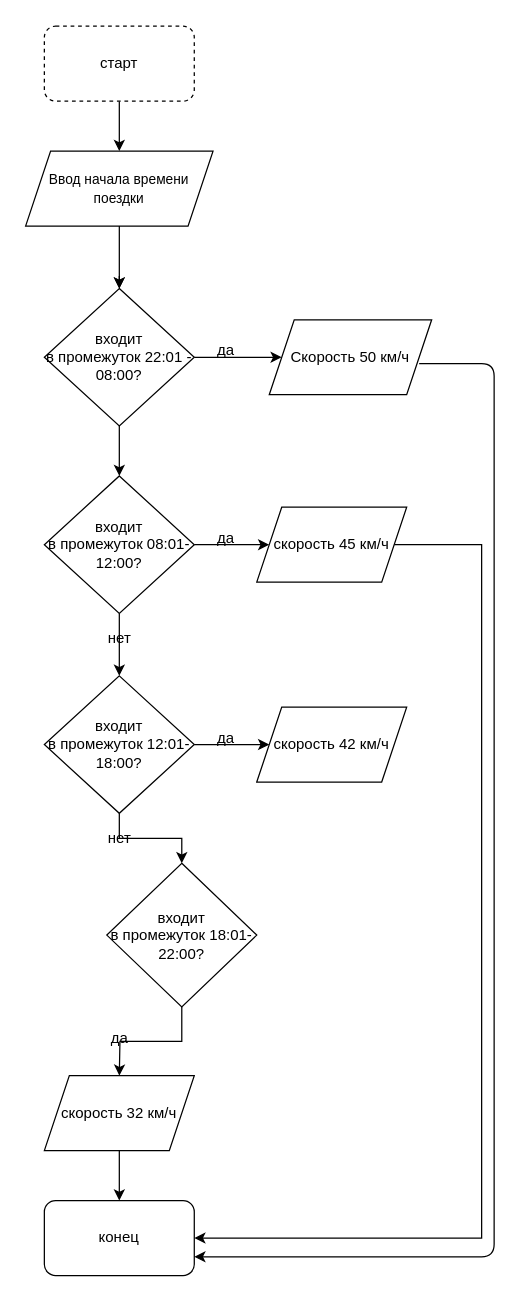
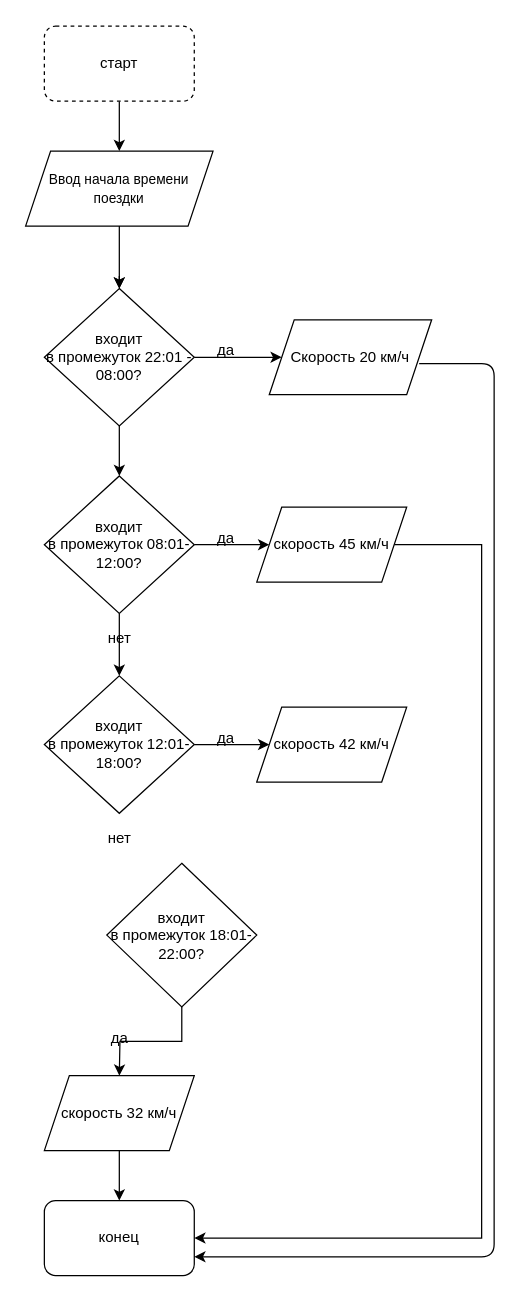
node "Скорость 50 км/ч": label "Скорость 50 км/ч" -> "Скорость 20 км/ч"
edge "входит в промежуток 12:01-18:00?" -> "входит в промежуток 18:01-22:00?": removed
